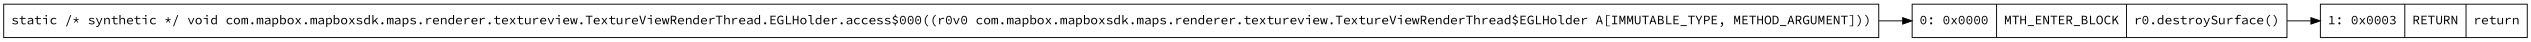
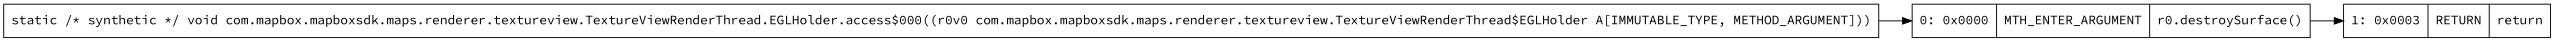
node "0: 0x0000": text "MTH_ENTER_BLOCK" -> "MTH_ENTER_ARGUMENT"
